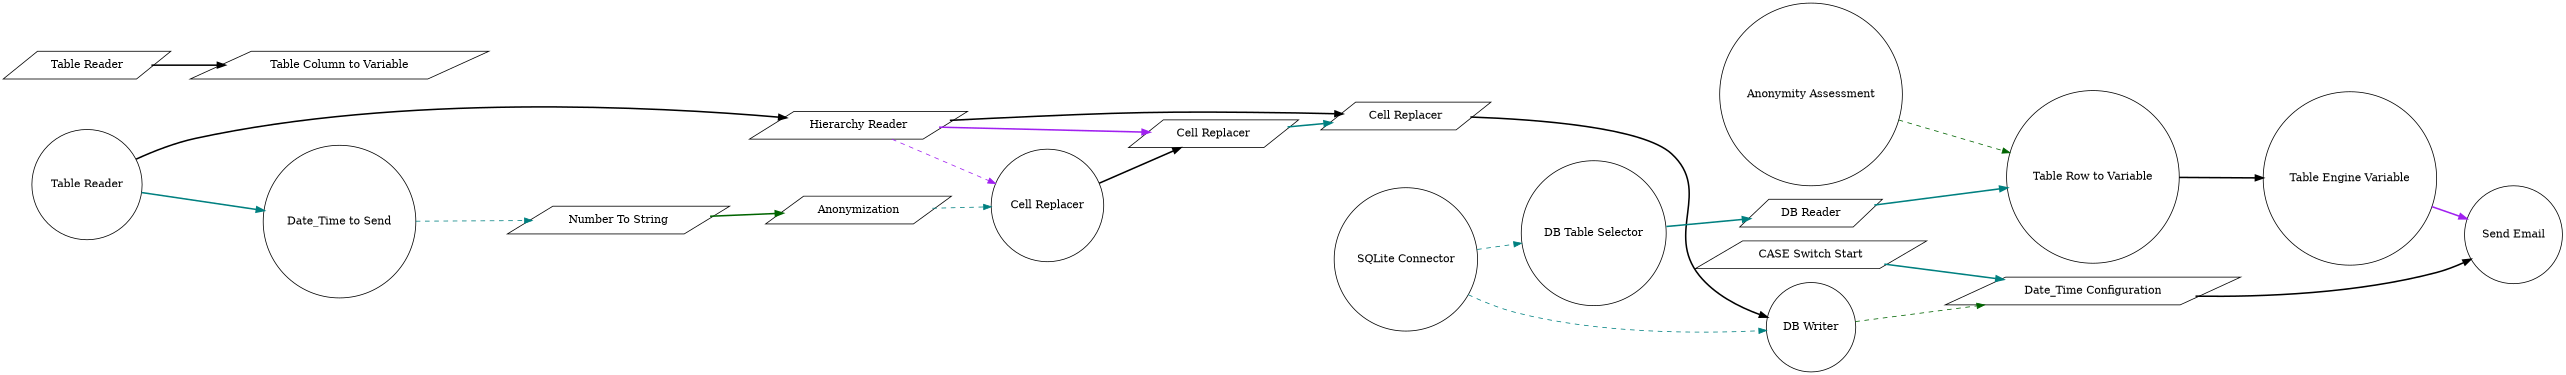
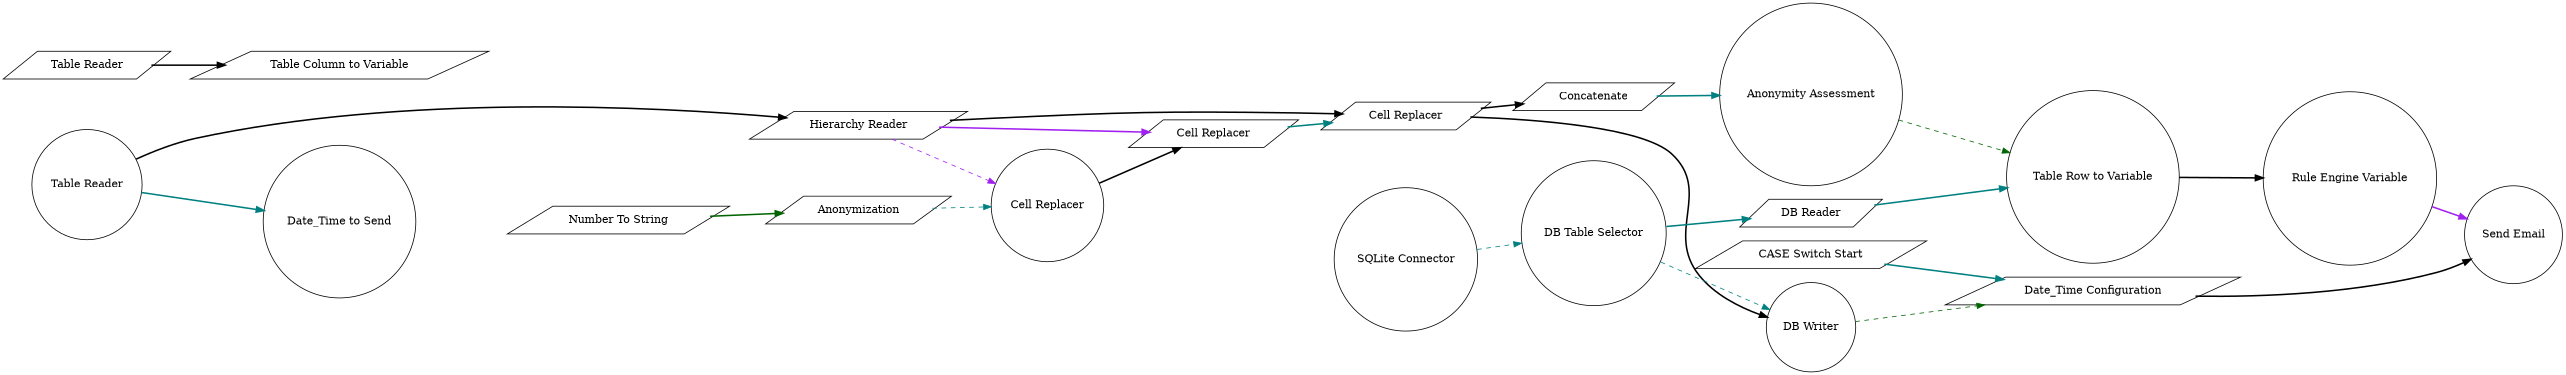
node "Concatenate": added
node "Table Engine Variable": label "Table Engine Variable" -> "Rule Engine Variable"
edge "Date_Time to Send" -> "Number To String": removed
edge "SQLite Connector" -> "DB Writer": now "DB Table Selector" -> "DB Writer"
